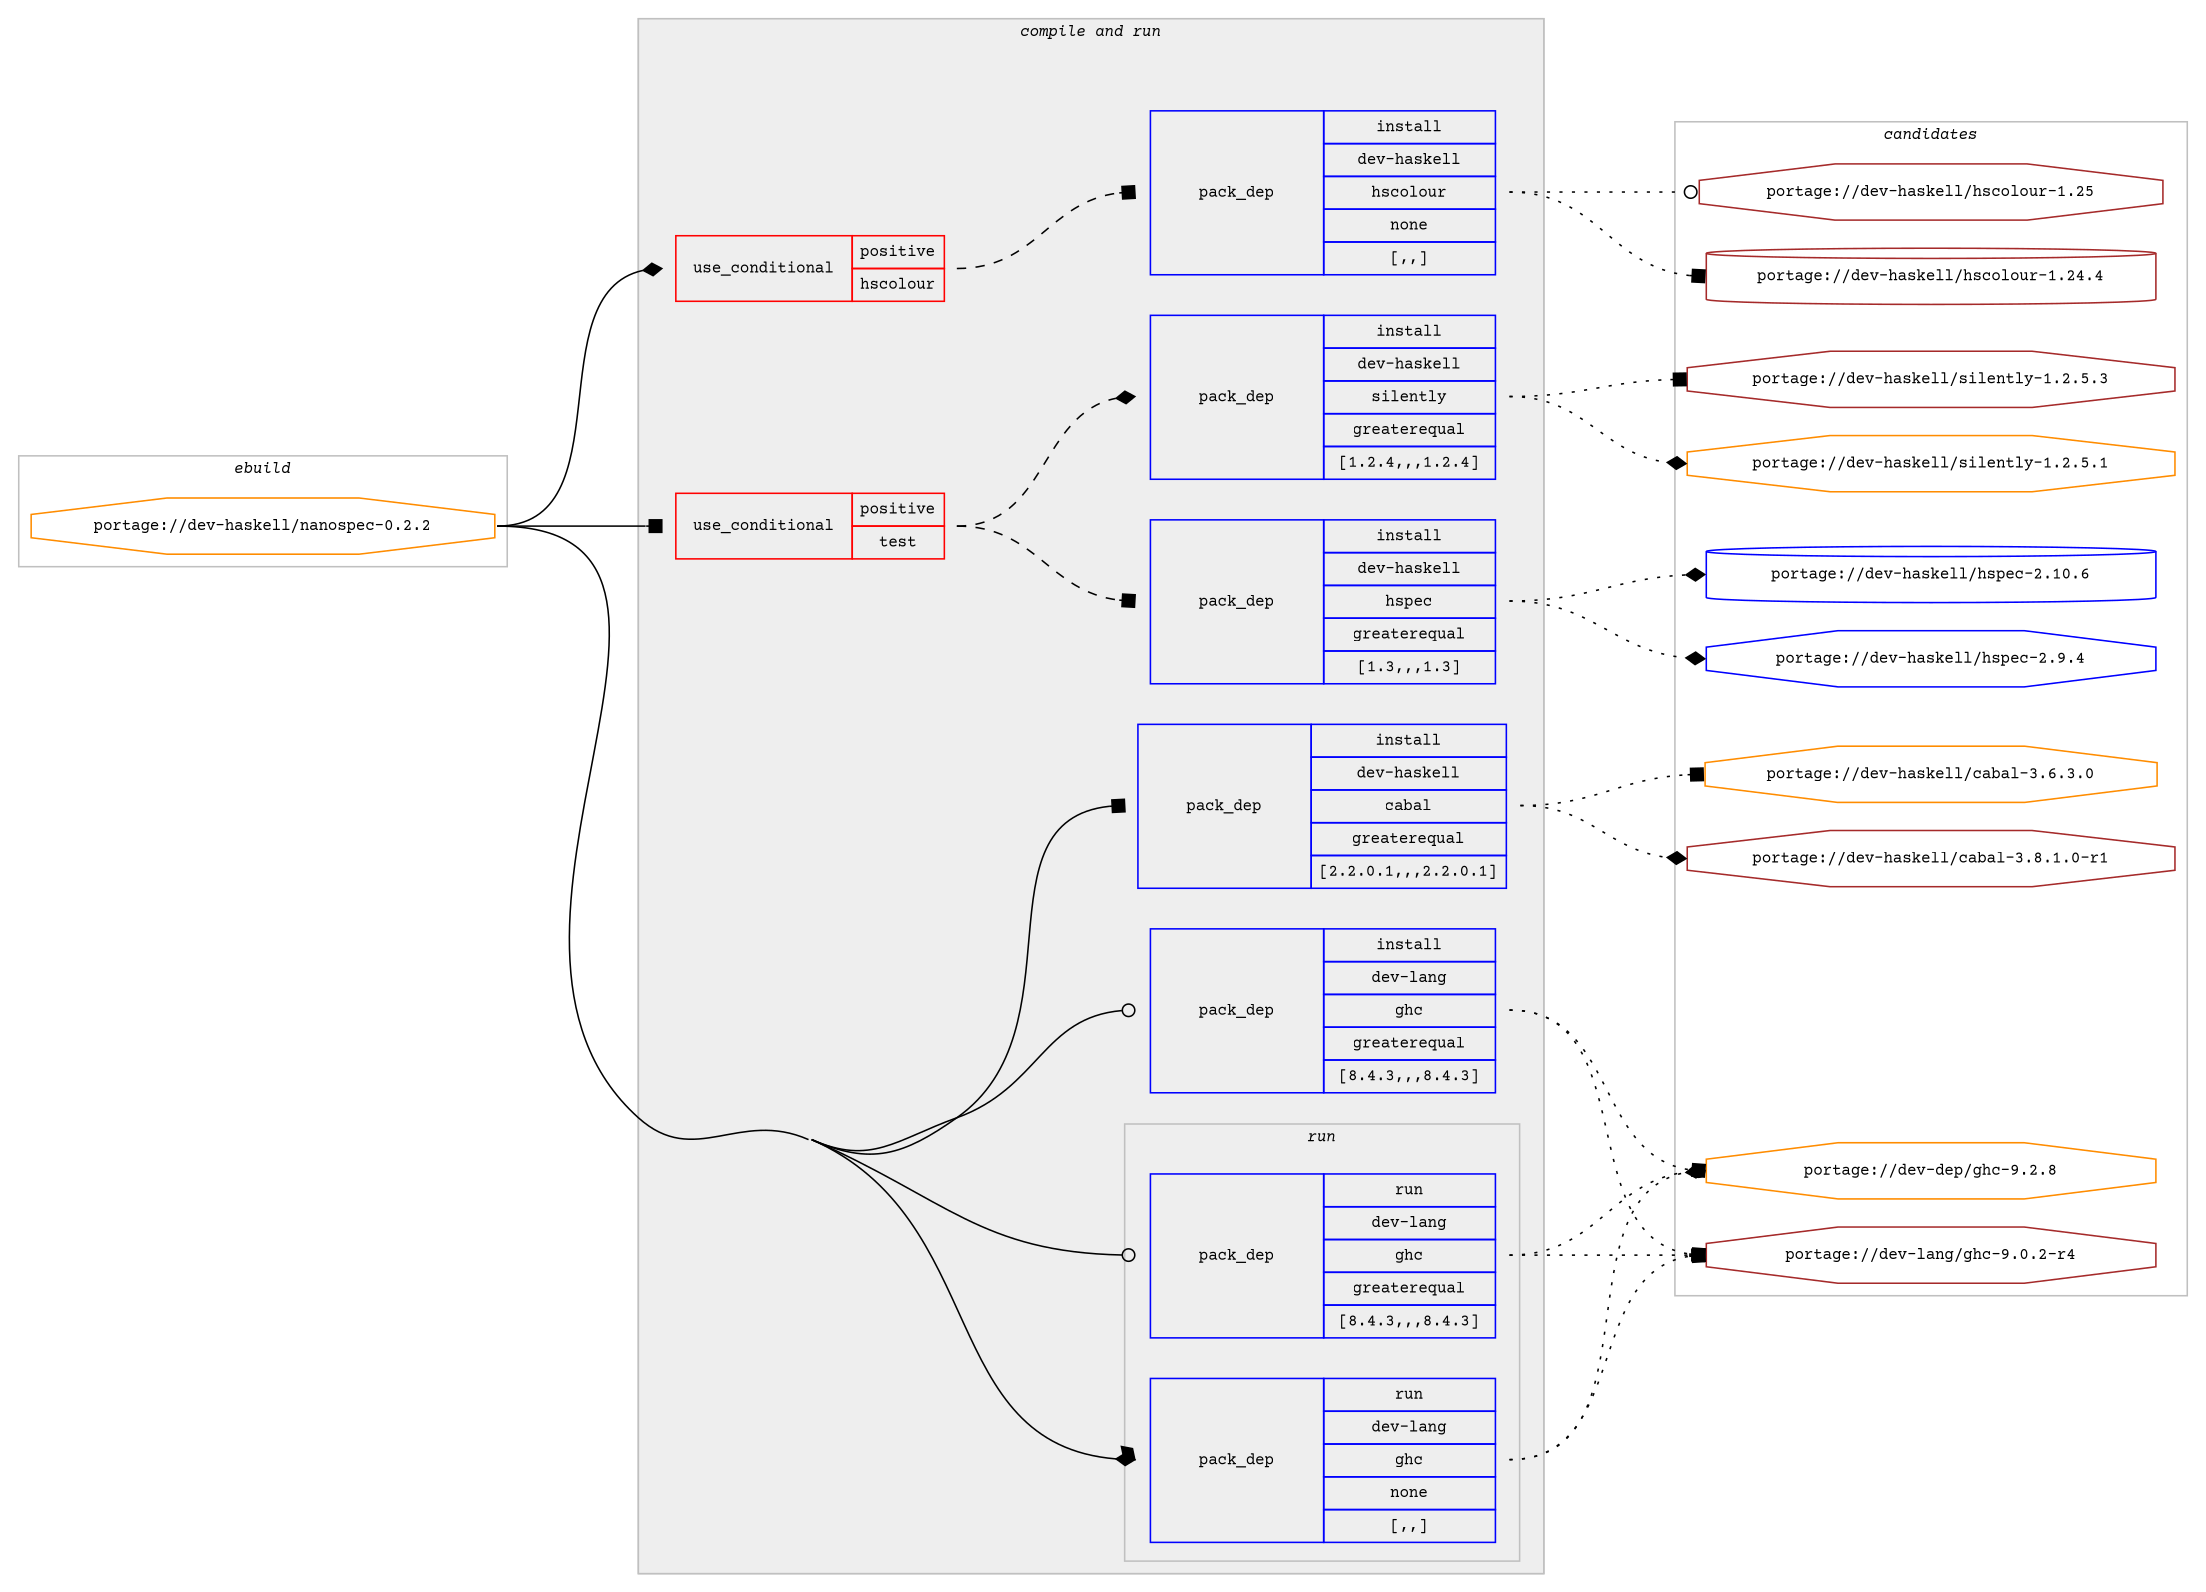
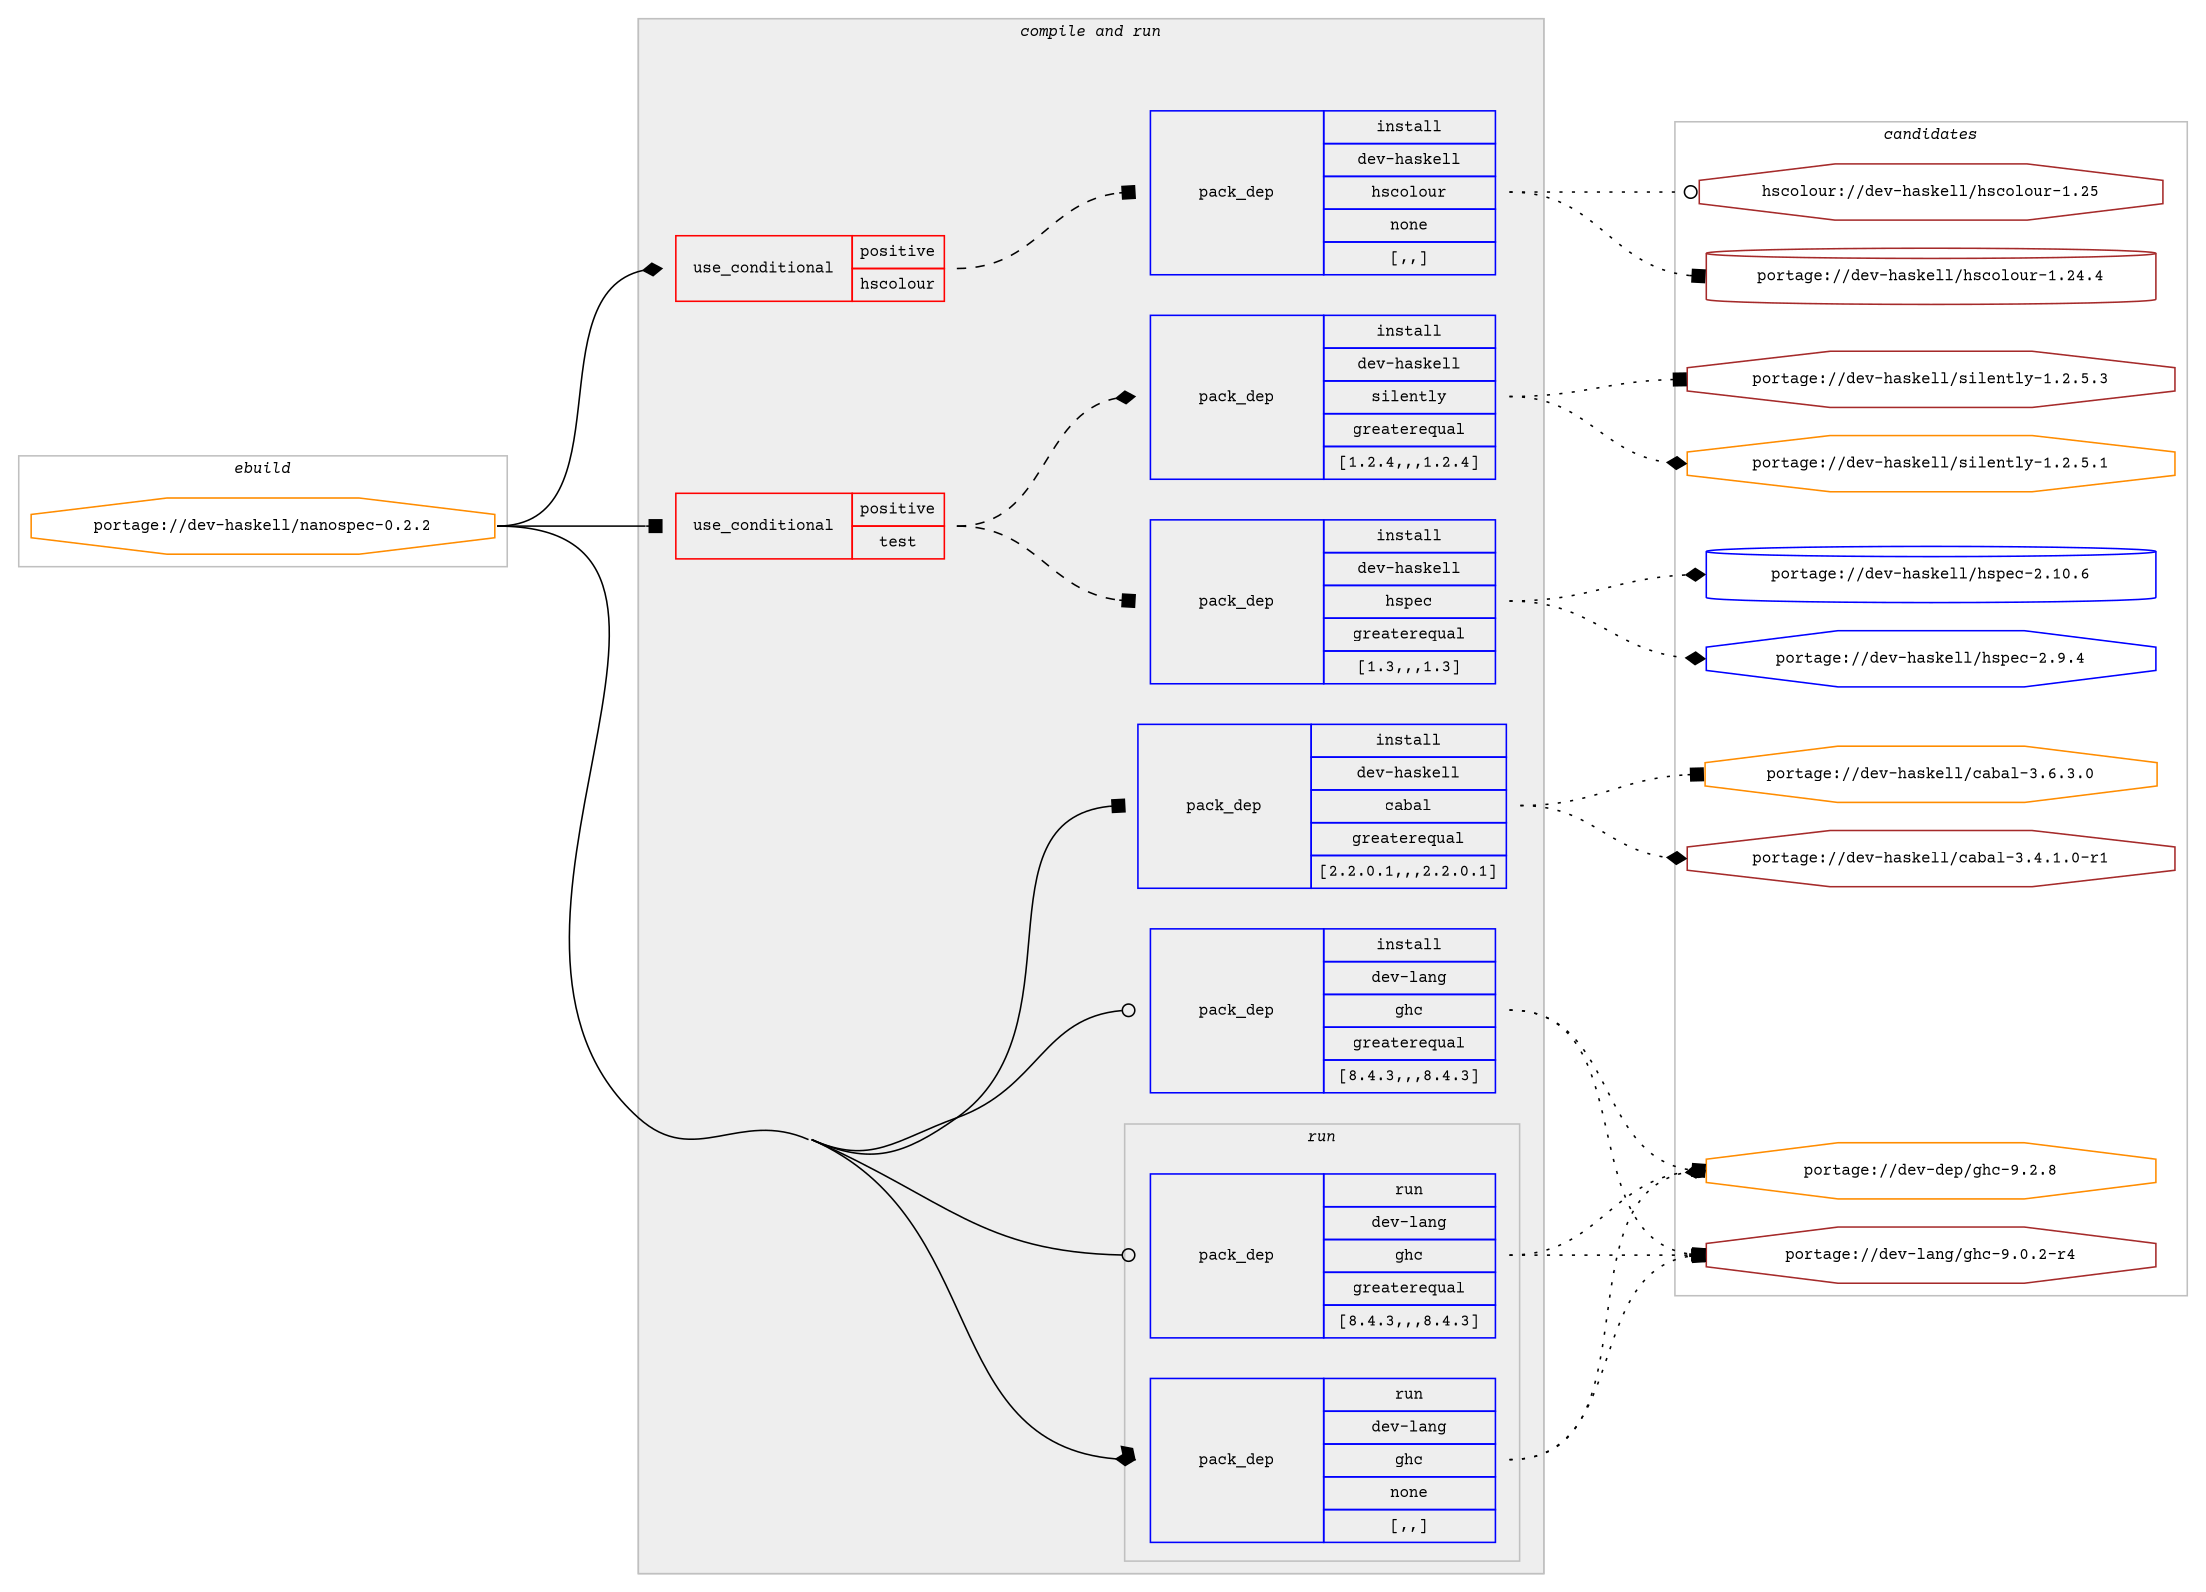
node "portage://dev-haskell/hscolour-1.25": label "portage://dev-haskell/hscolour-1.25" -> "hscolour://dev-haskell/hscolour-1.25"
node "portage://dev-haskell/cabal-3.8.1.0-r1": label "portage://dev-haskell/cabal-3.8.1.0-r1" -> "portage://dev-haskell/cabal-3.4.1.0-r1"
